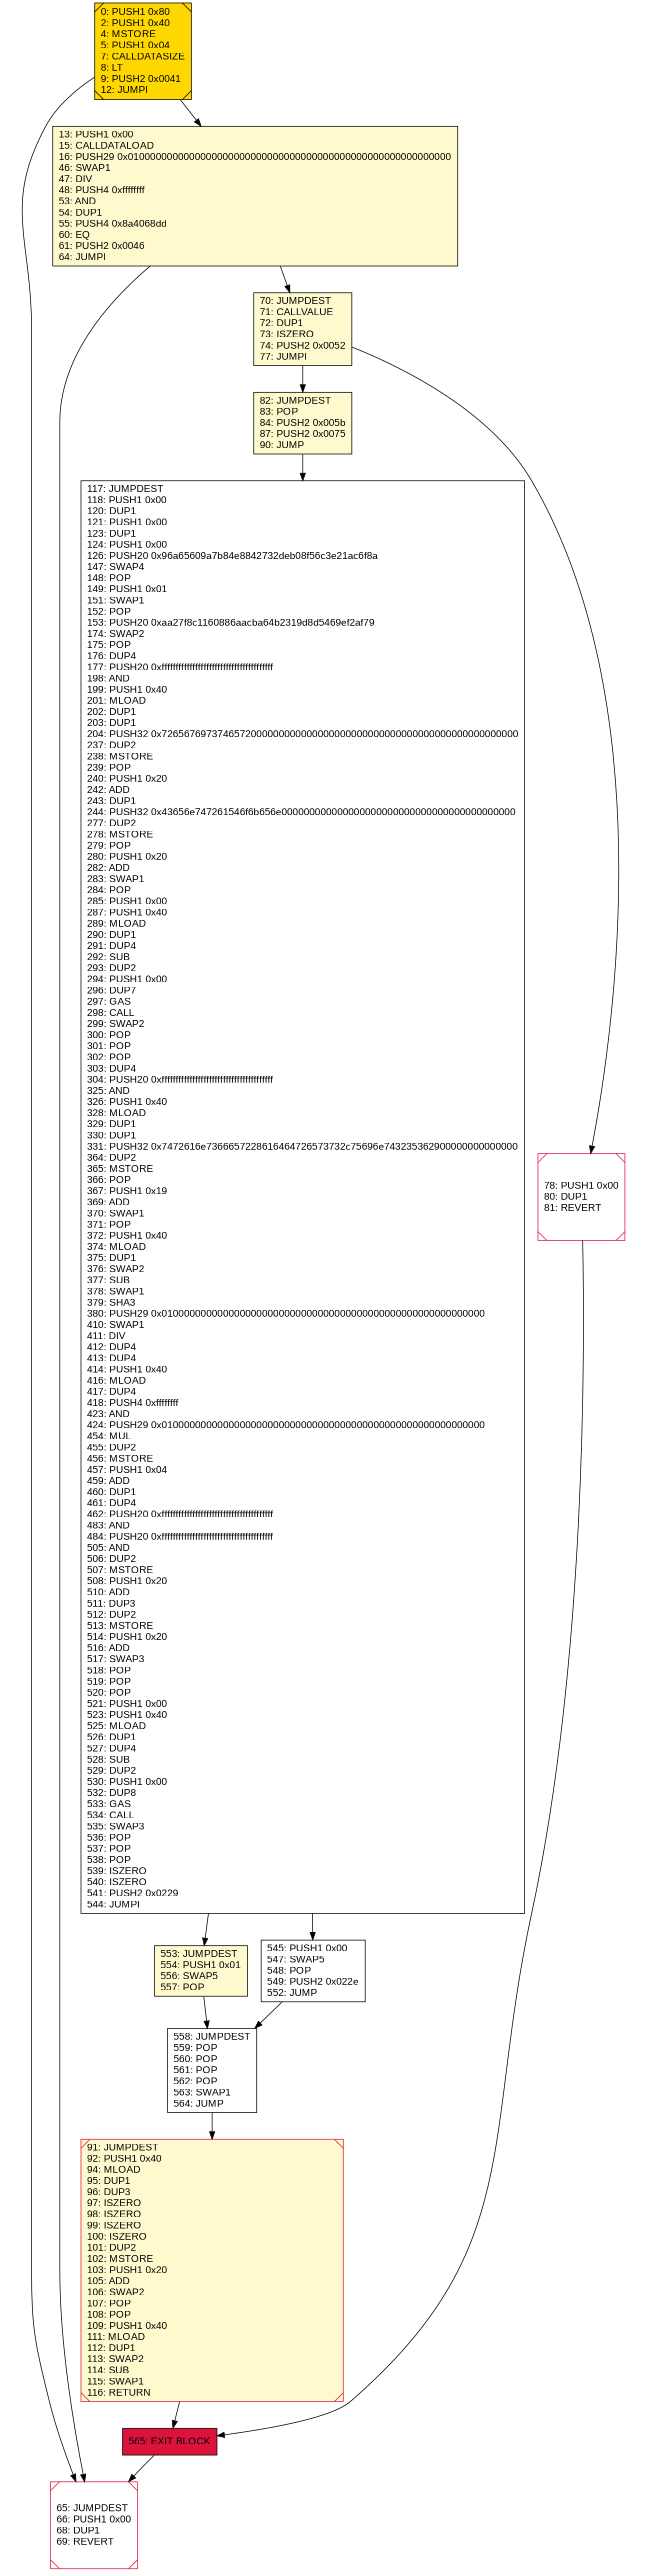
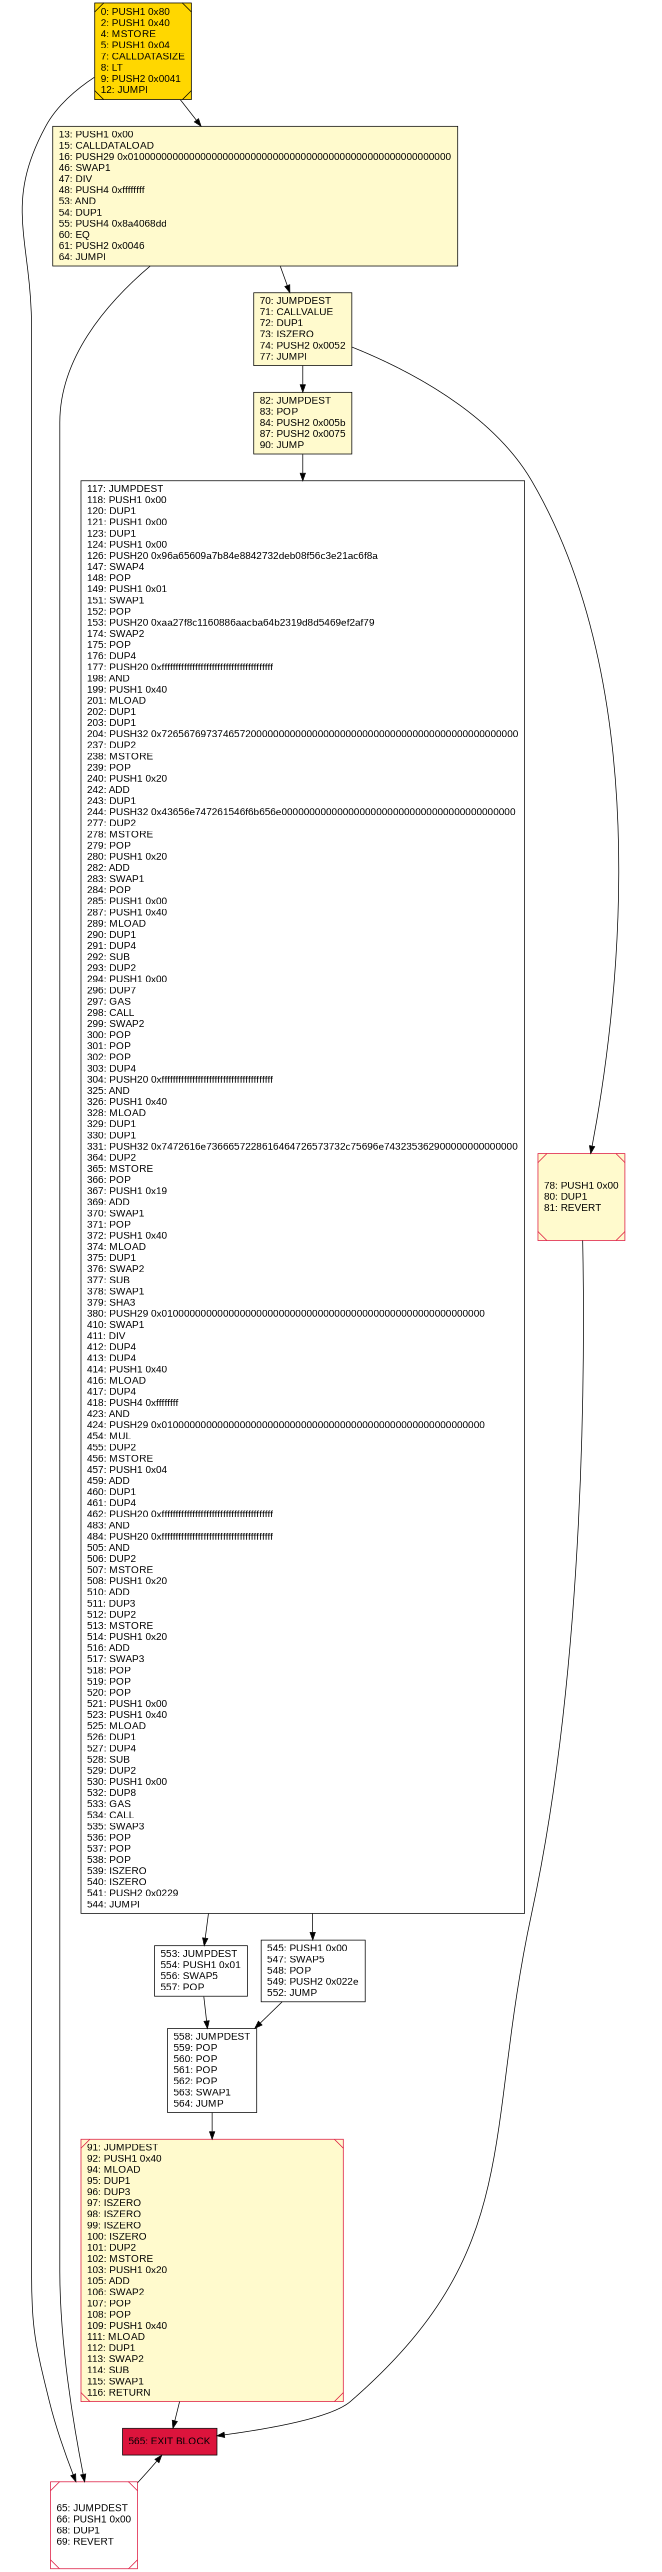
node "78: PUSH1 0x00 80: DUP1 81: REVERT": fillcolor white -> lemonchiffon
node "553: JUMPDEST 554: PUSH1 0x01 556: SWAP5 557: POP": fillcolor lemonchiffon -> white
edge "565: EXIT BLOCK" -> "65: JUMPDEST 66: PUSH1 0x00 68: DUP1 69: REVERT": reversed
